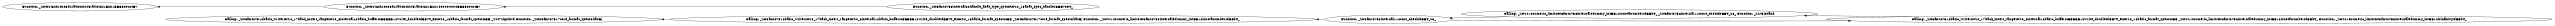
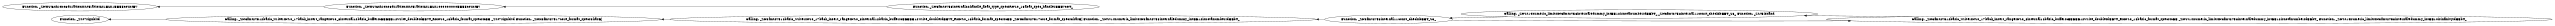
node "Function- _ZSt7signbitd": added
